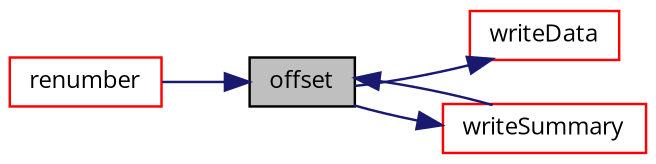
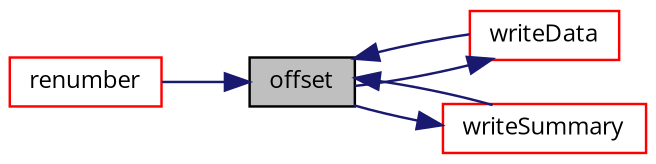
edge "writeData" -> "offset": added
